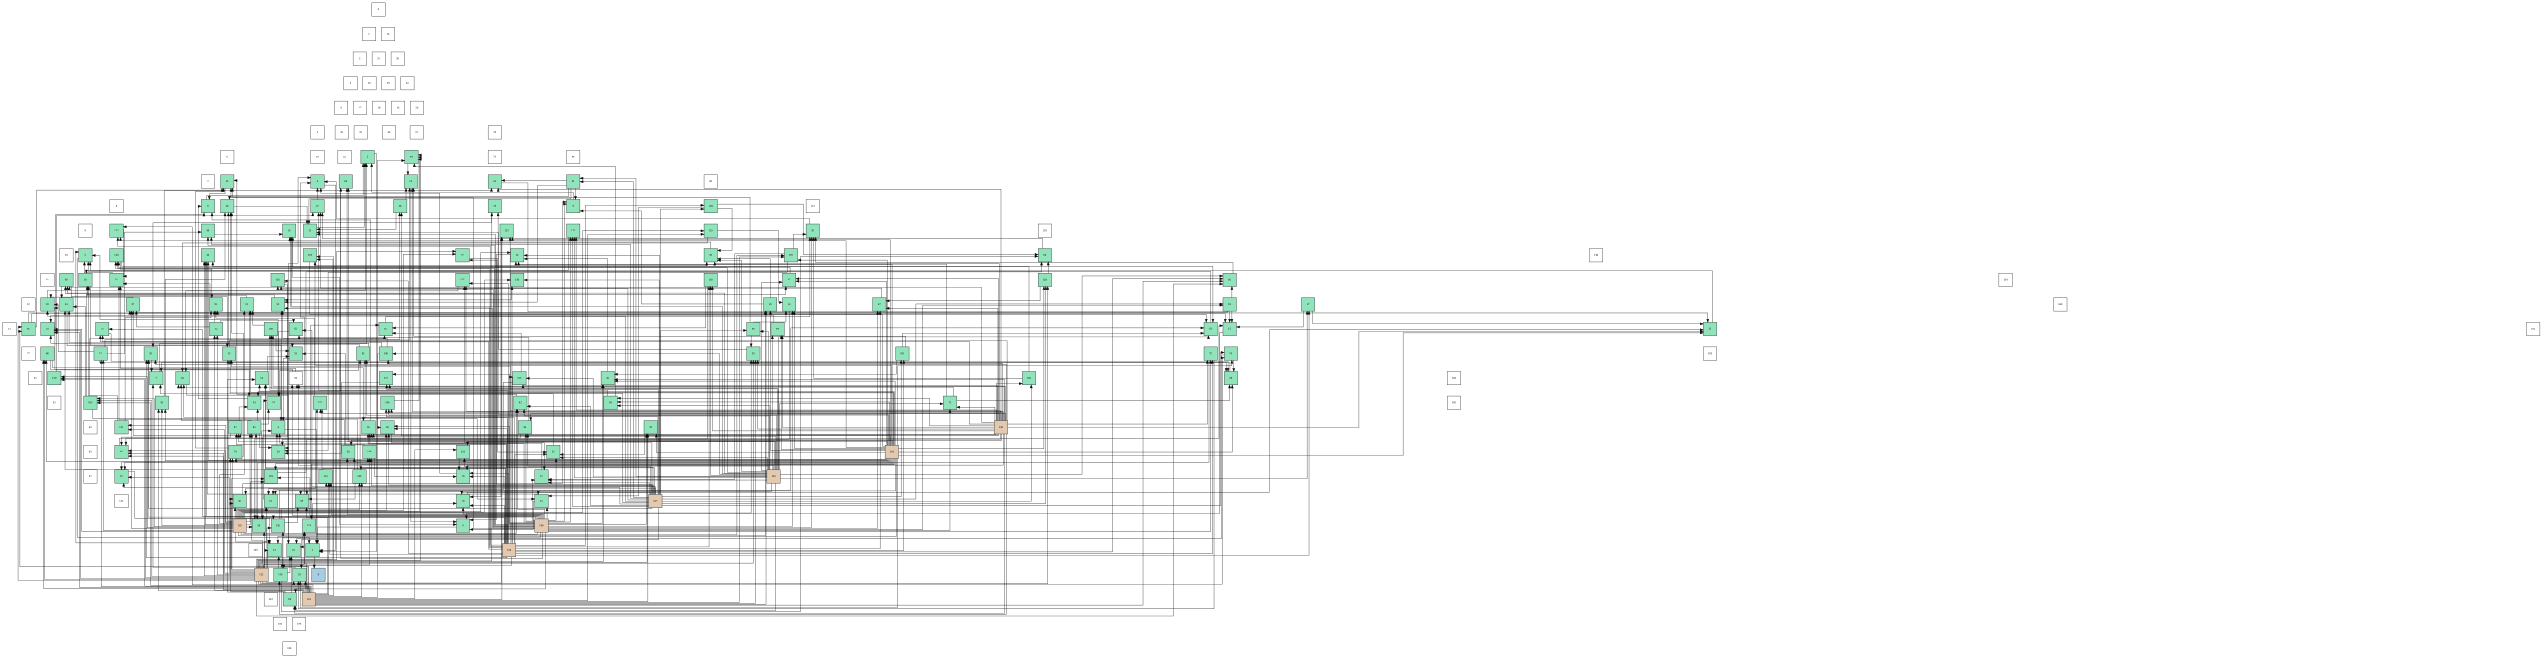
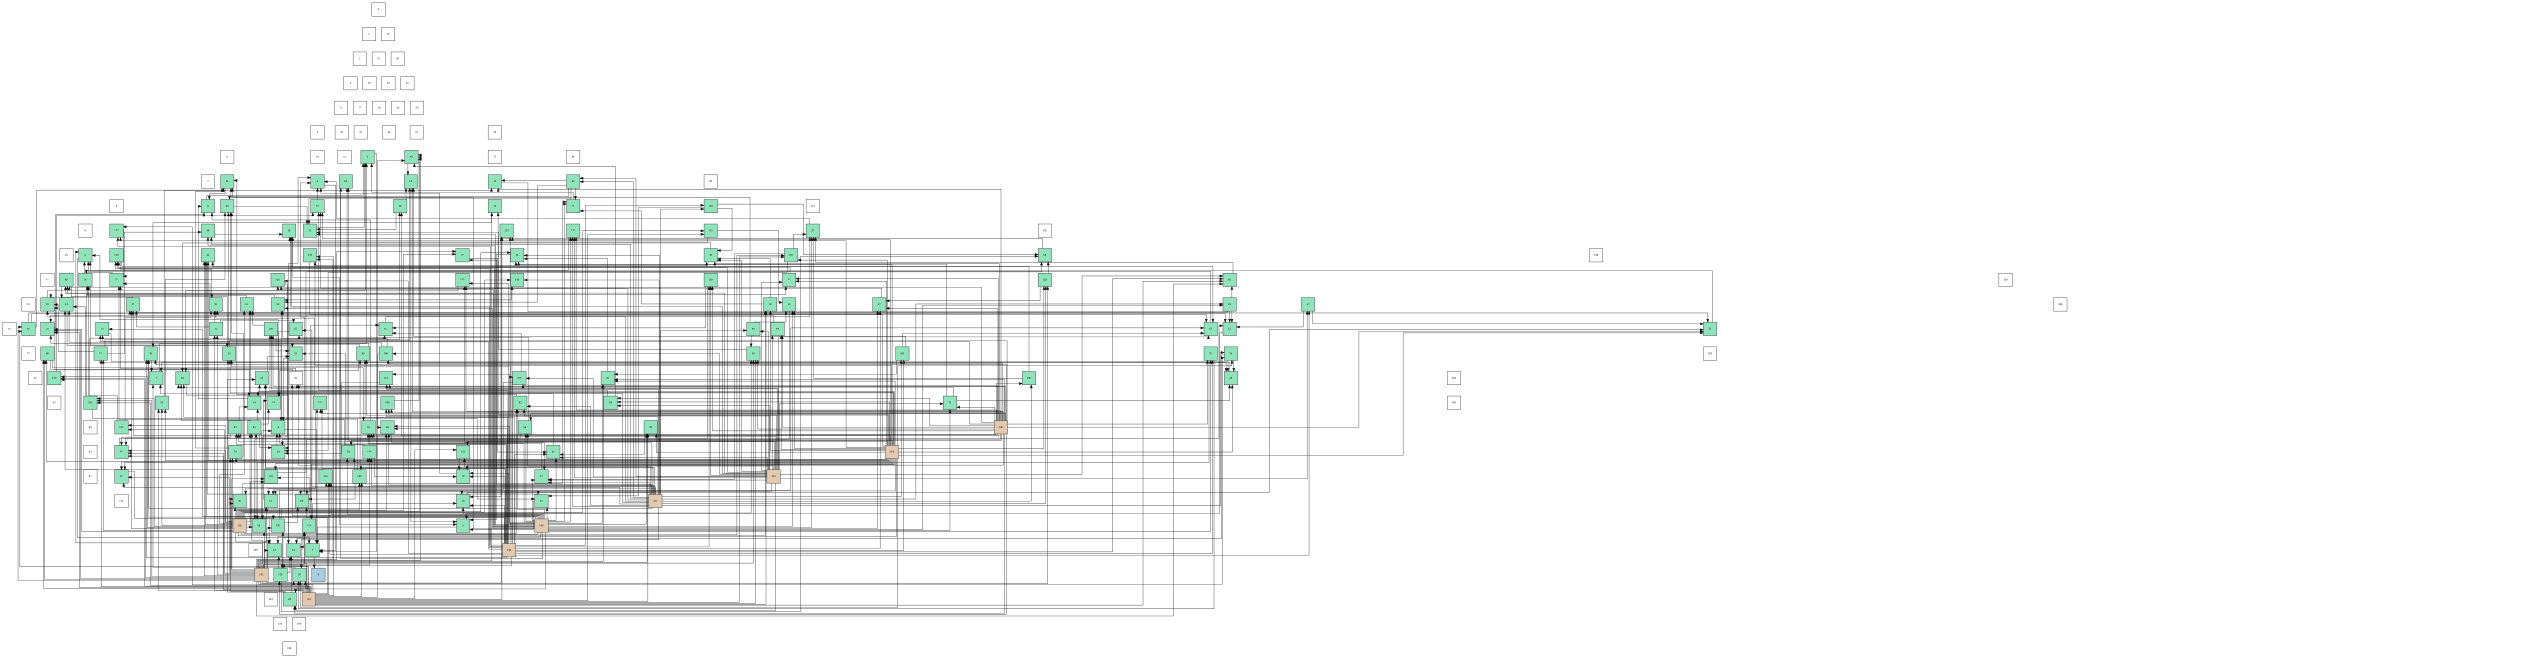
node "182": removed
